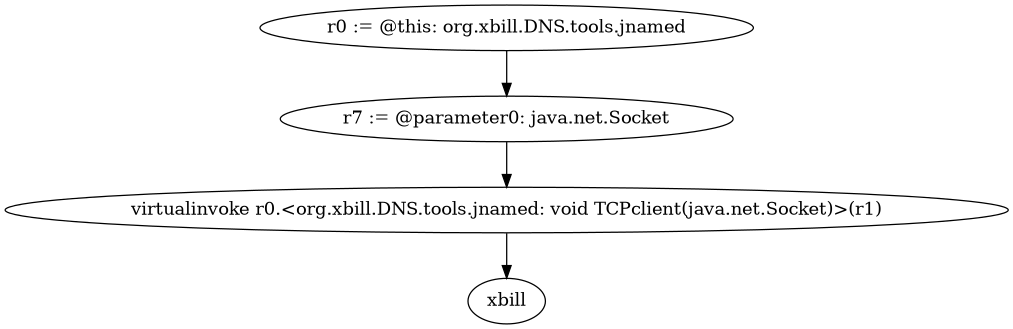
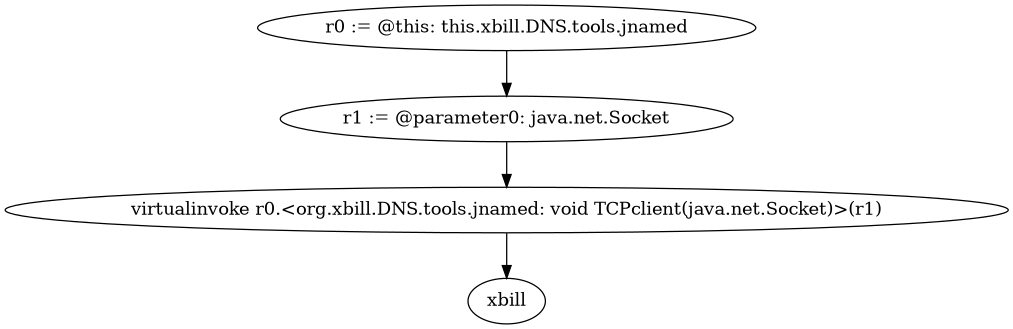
node "r0 := @this: org.xbill.DNS.tools.jnamed": label "r0 := @this: org.xbill.DNS.tools.jnamed" -> "r0 := @this: this.xbill.DNS.tools.jnamed"
node "r7 := @parameter0: java.net.Socket": label "r7 := @parameter0: java.net.Socket" -> "r1 := @parameter0: java.net.Socket"
